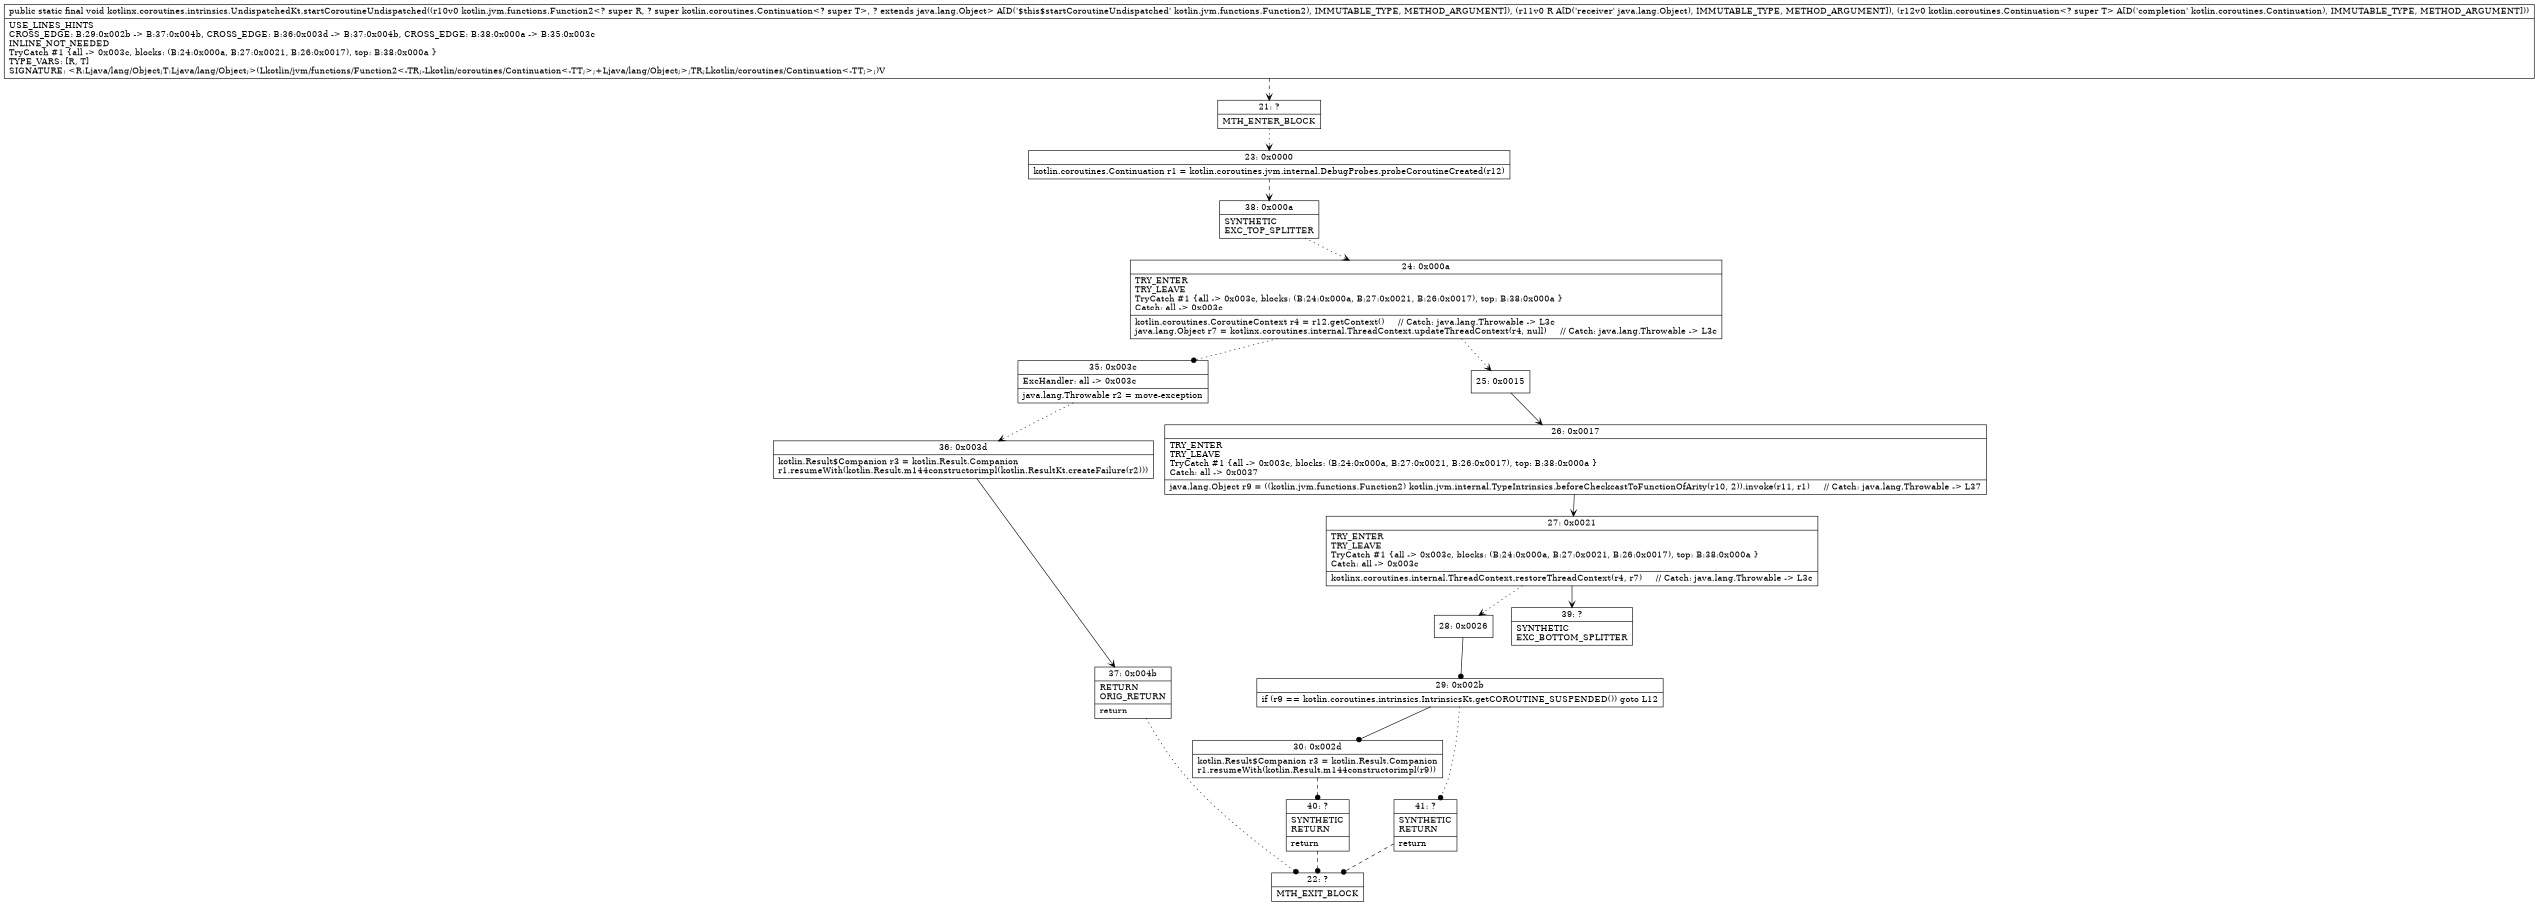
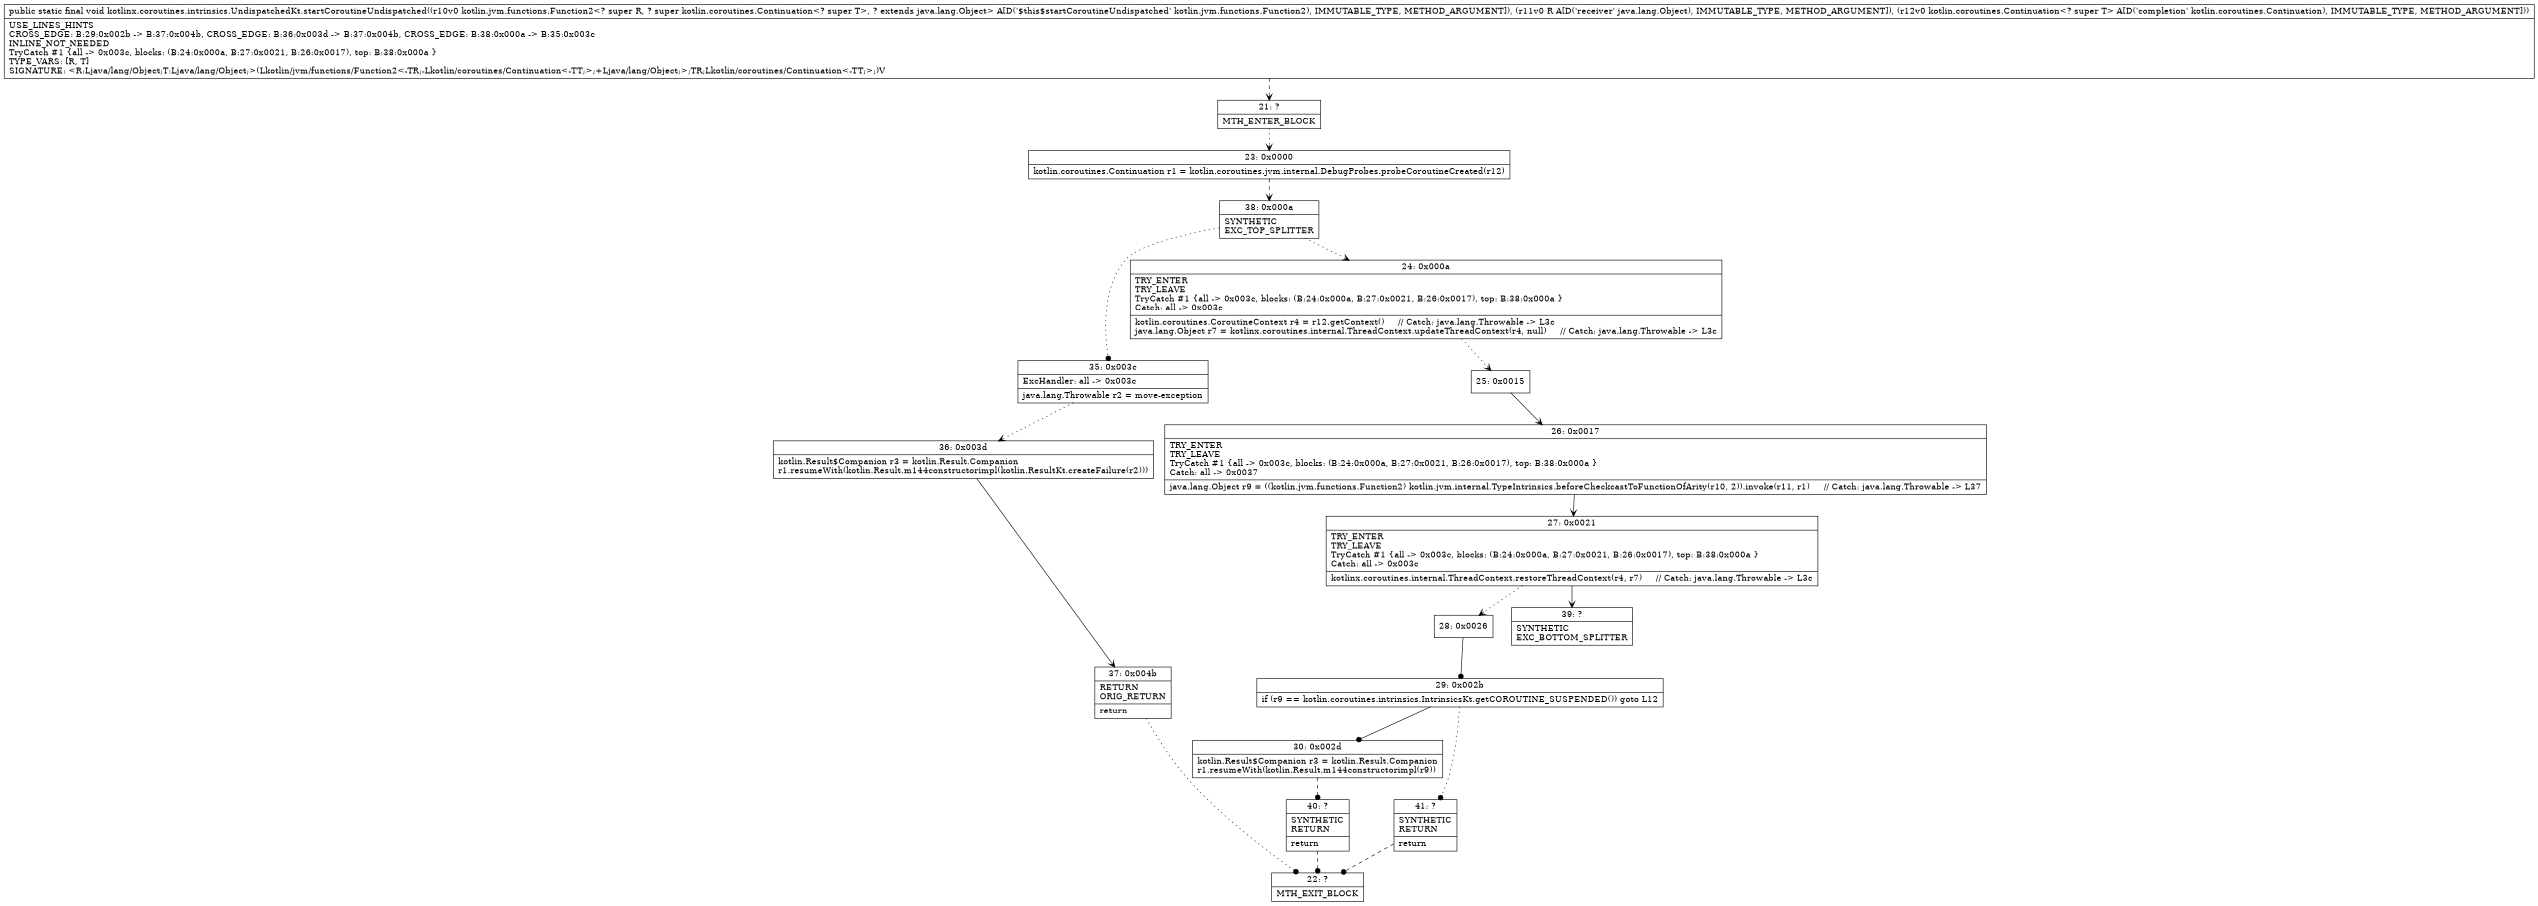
edge "24: 0x000a" -> "35: 0x003c": now "38: 0x000a" -> "35: 0x003c"
